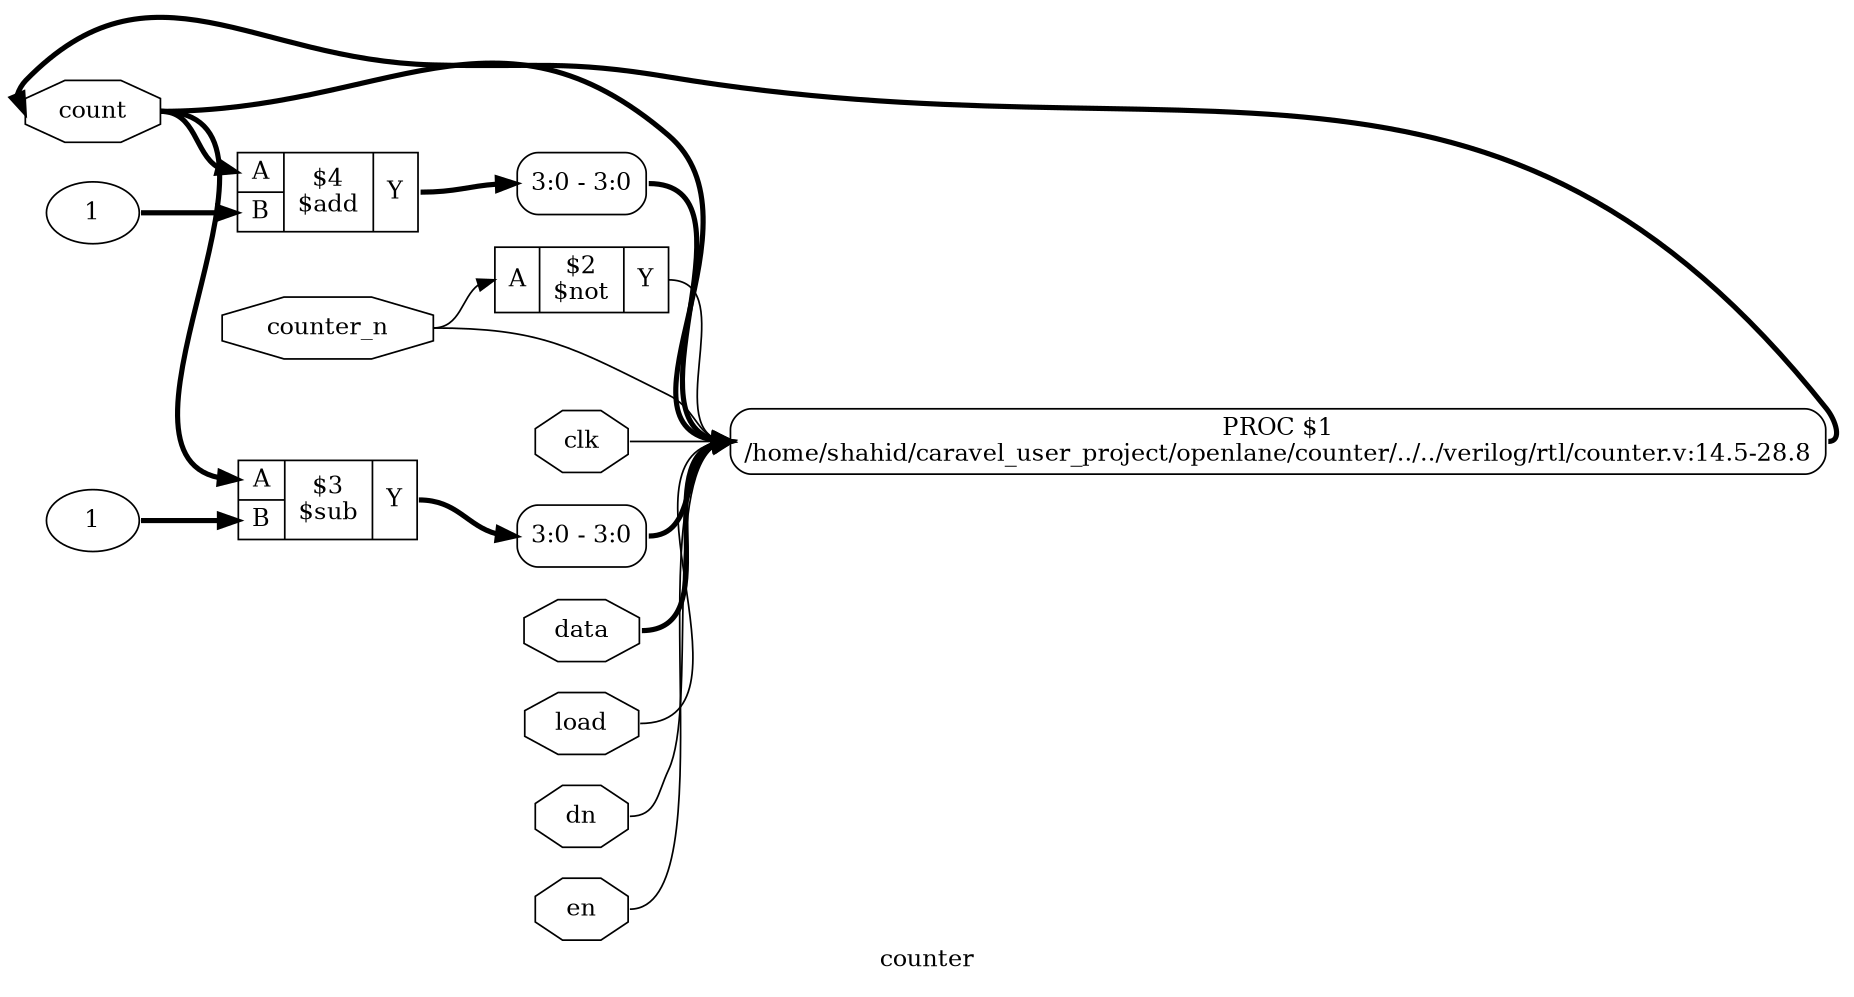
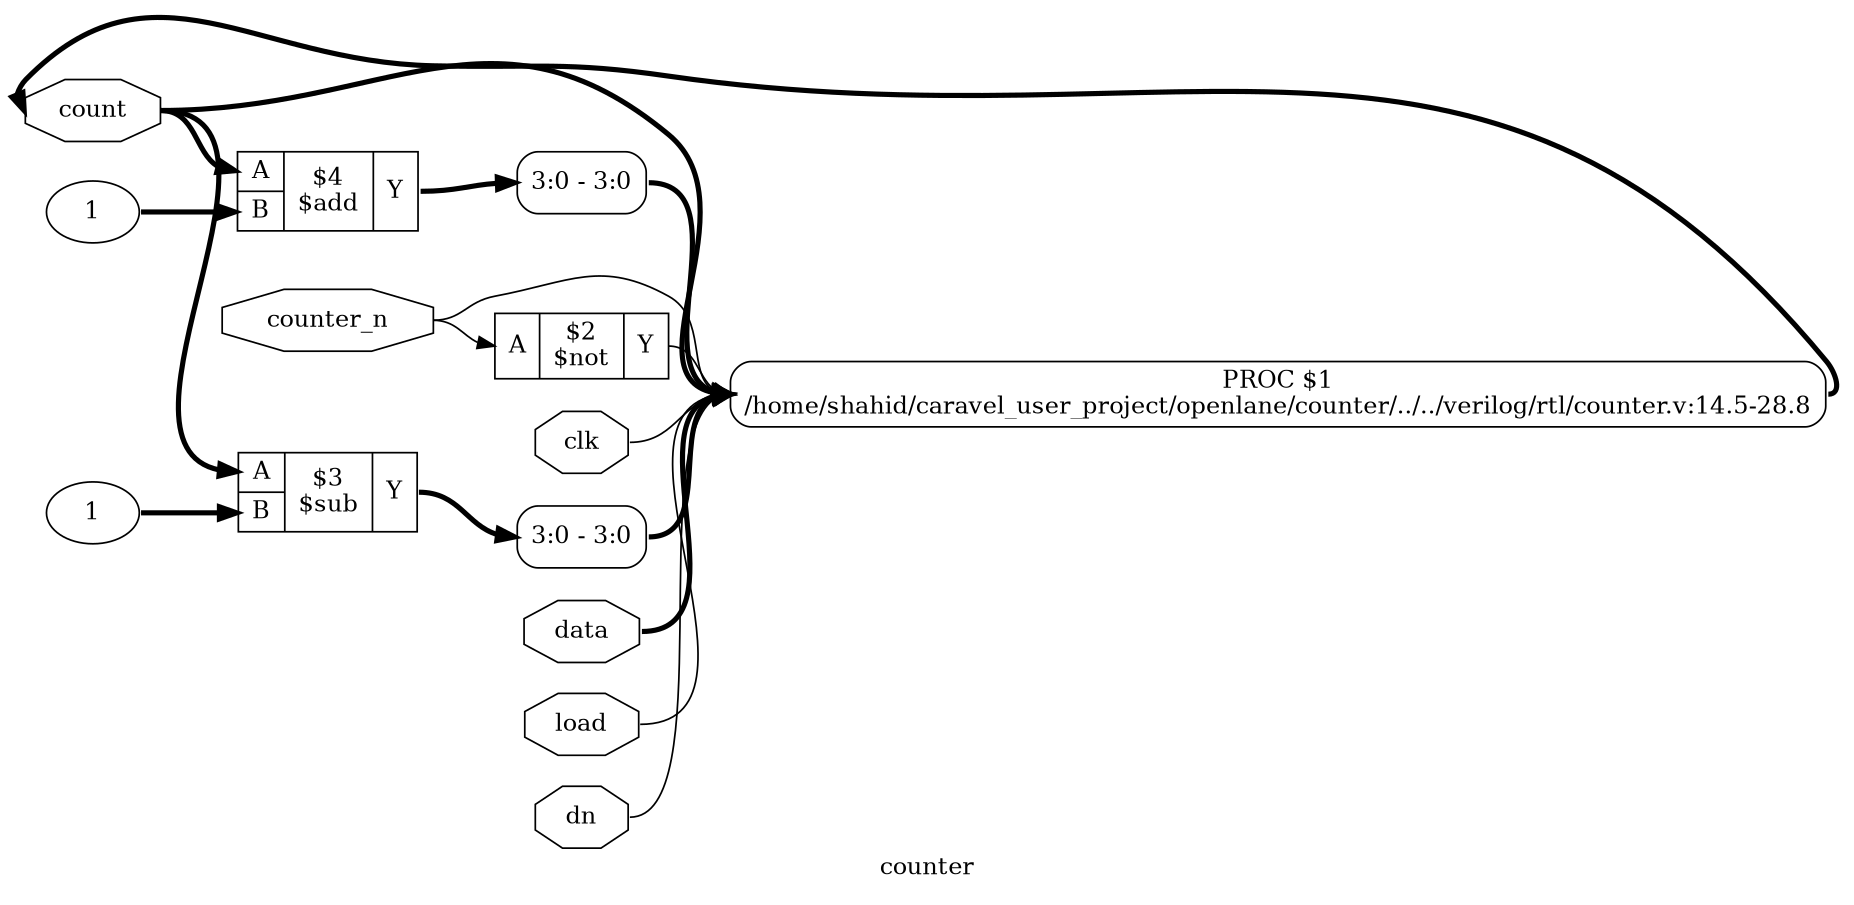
node "en": removed
